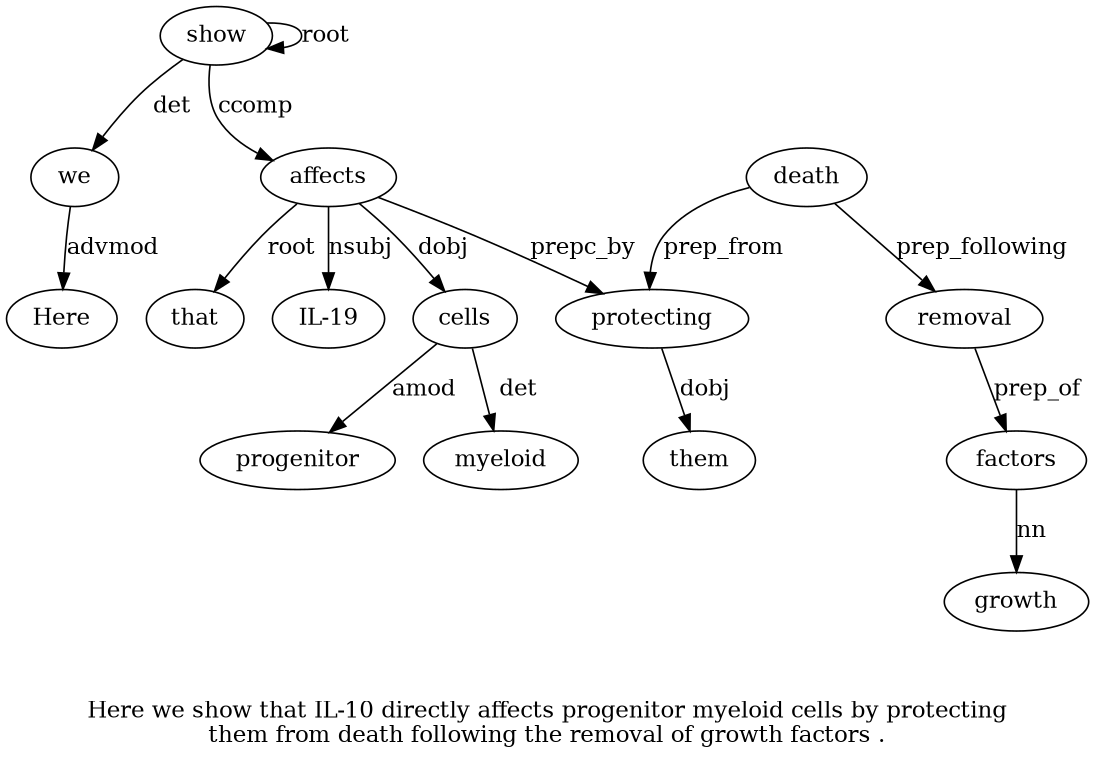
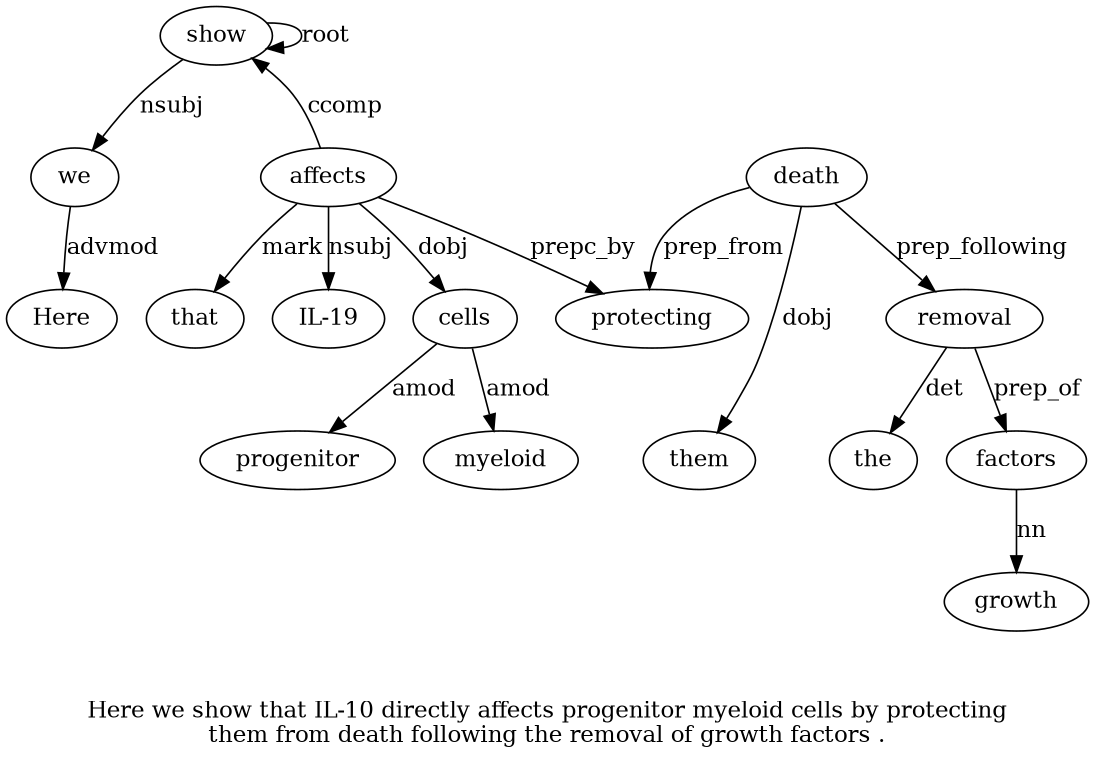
edge "show" -> "we": label "det" -> "nsubj"
edge "show" -> "affects": reversed
edge "affects" -> "that": label "root" -> "mark"
edge "protecting" -> "them": now "death" -> "them"
edge "cells" -> "myeloid": label "det" -> "amod"
node "the": added
